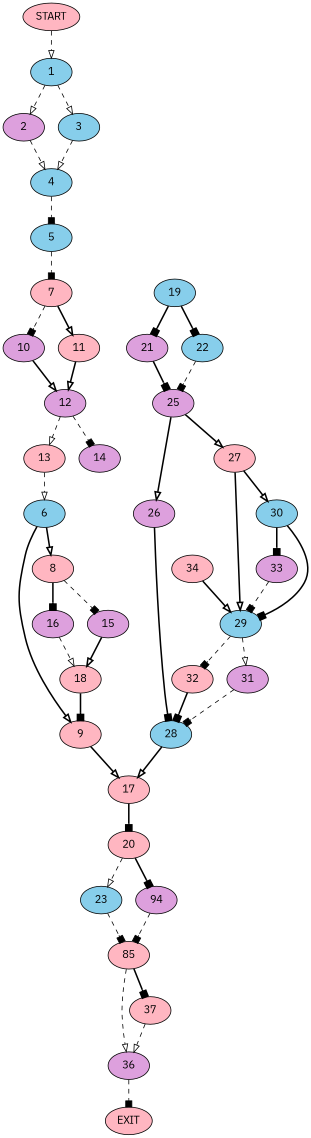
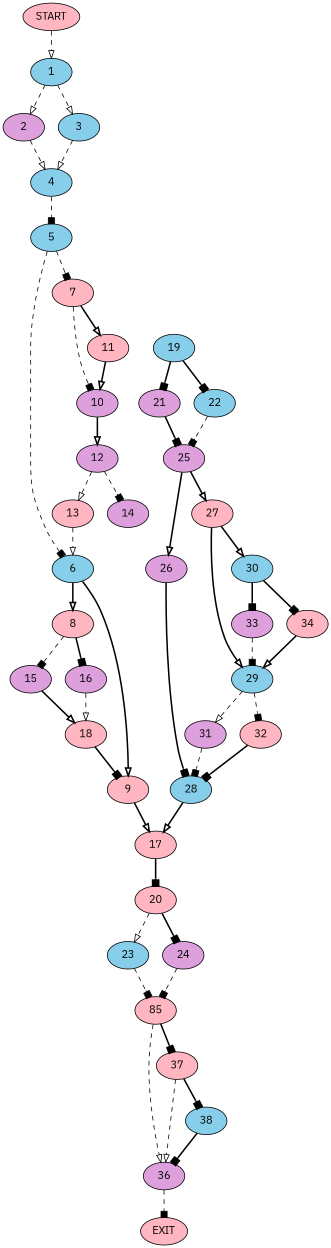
edge "11" -> "12": now "11" -> "10"
edge "5" -> "6": added
edge "30" -> "29": now "30" -> "34"
node "94": label "94" -> "24"
node "38": added
